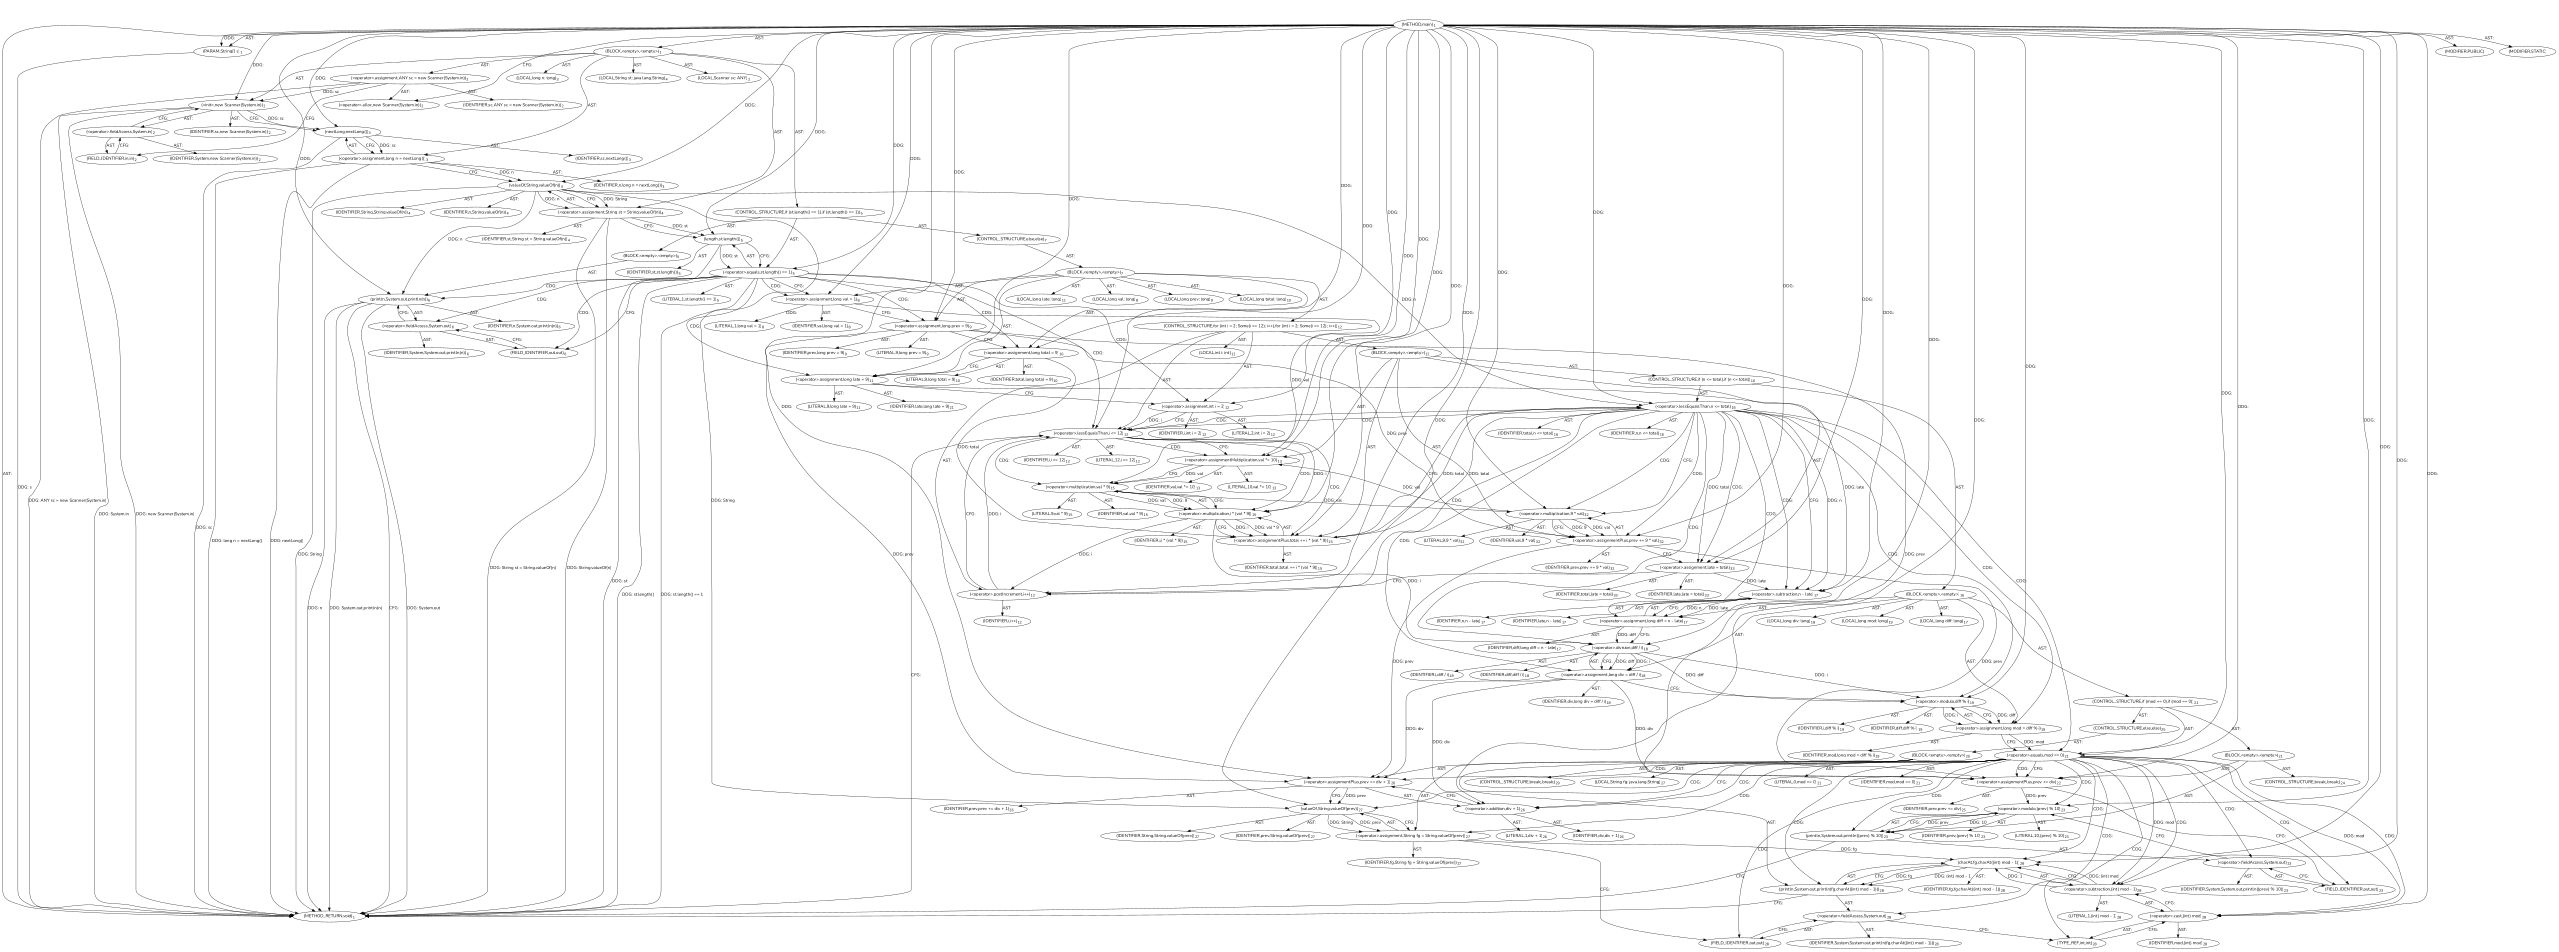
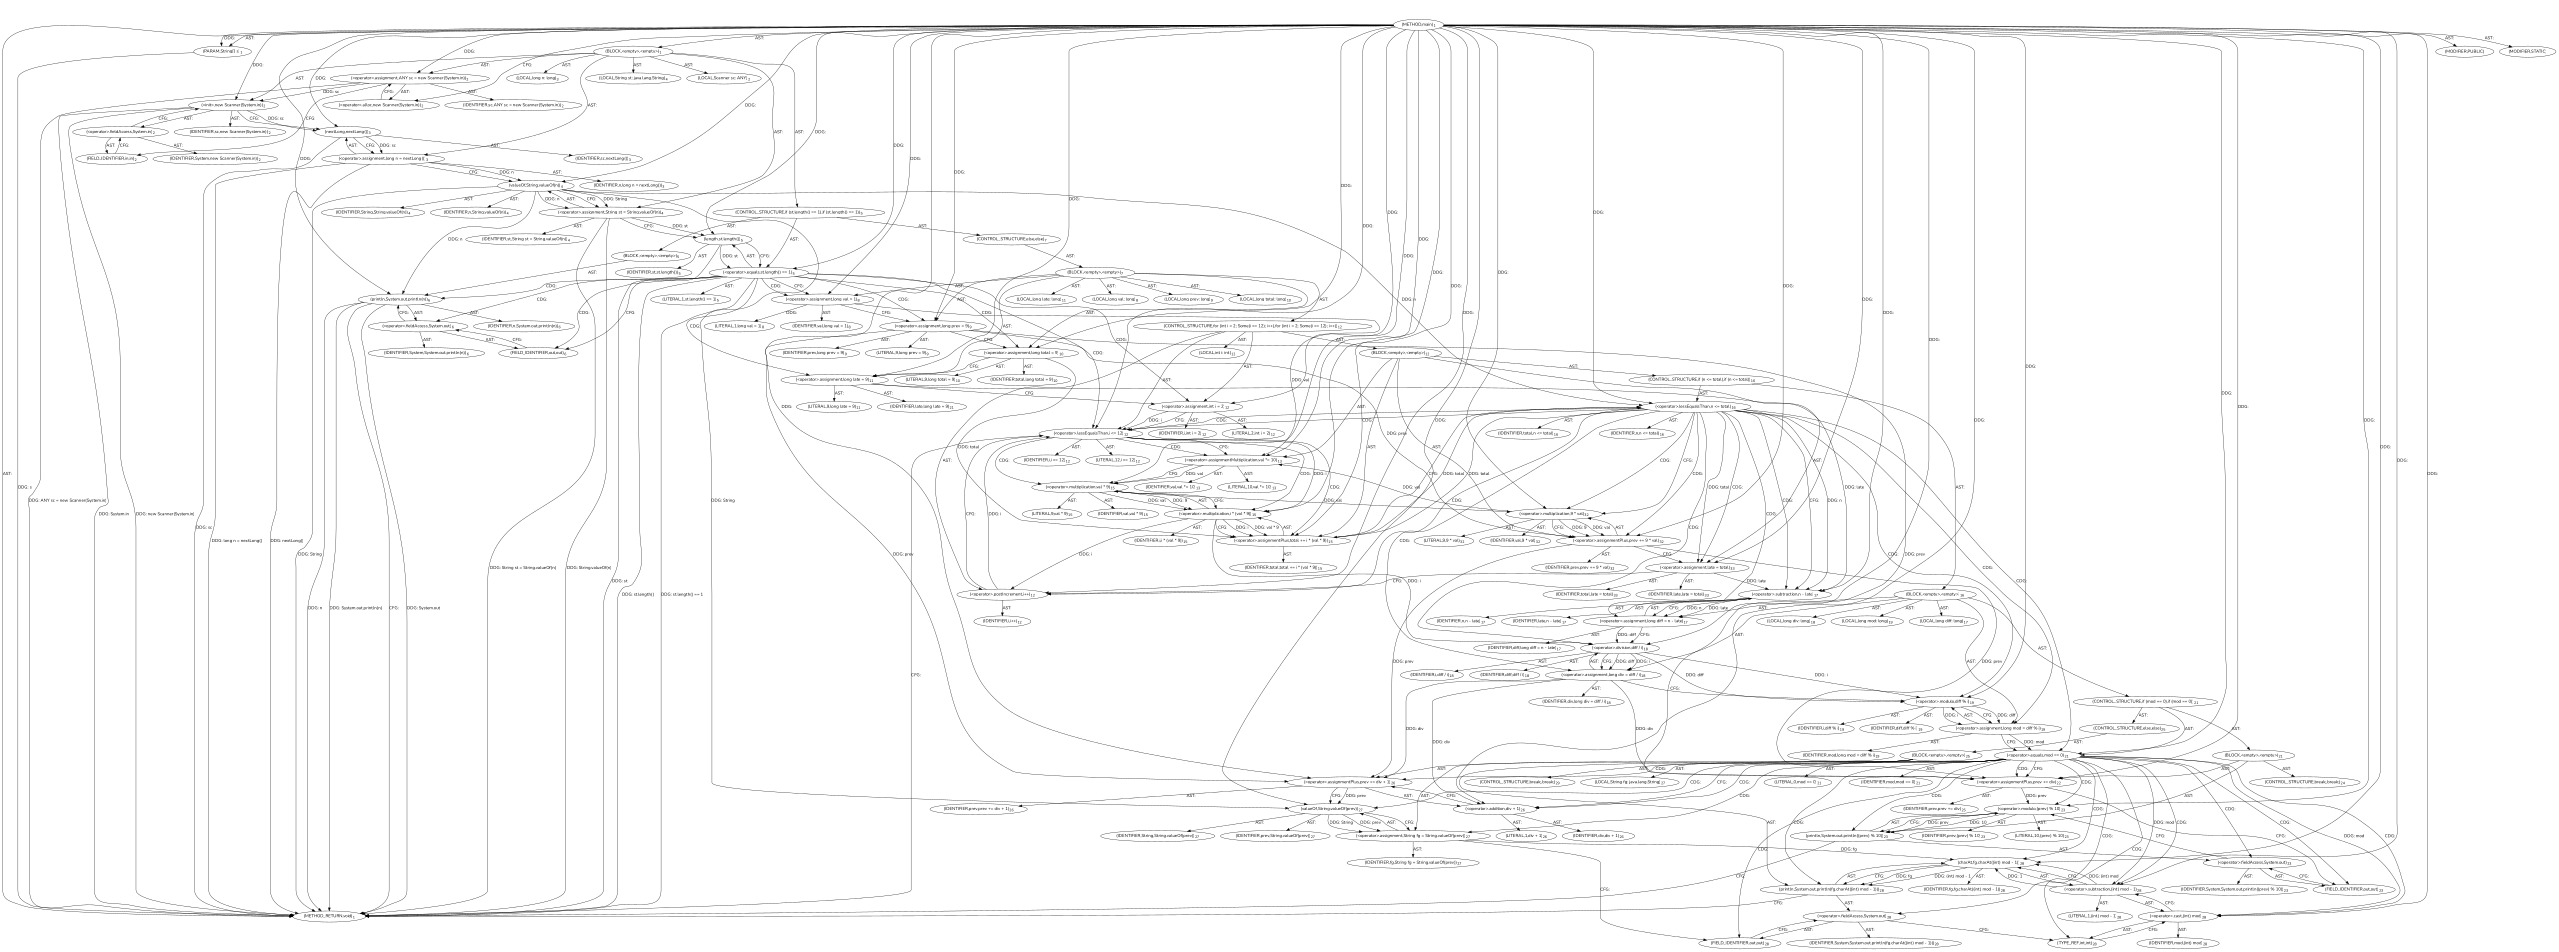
edge "(METHOD,main)" -> "(<operator>.assignment,ANY sc = new Scanner(System.in))": added, label "DDG:"
edge "(<operator>.alloc,new Scanner(System.in))" -> "(<operator>.assignment,ANY sc = new Scanner(System.in))": added, label "CFG:"
